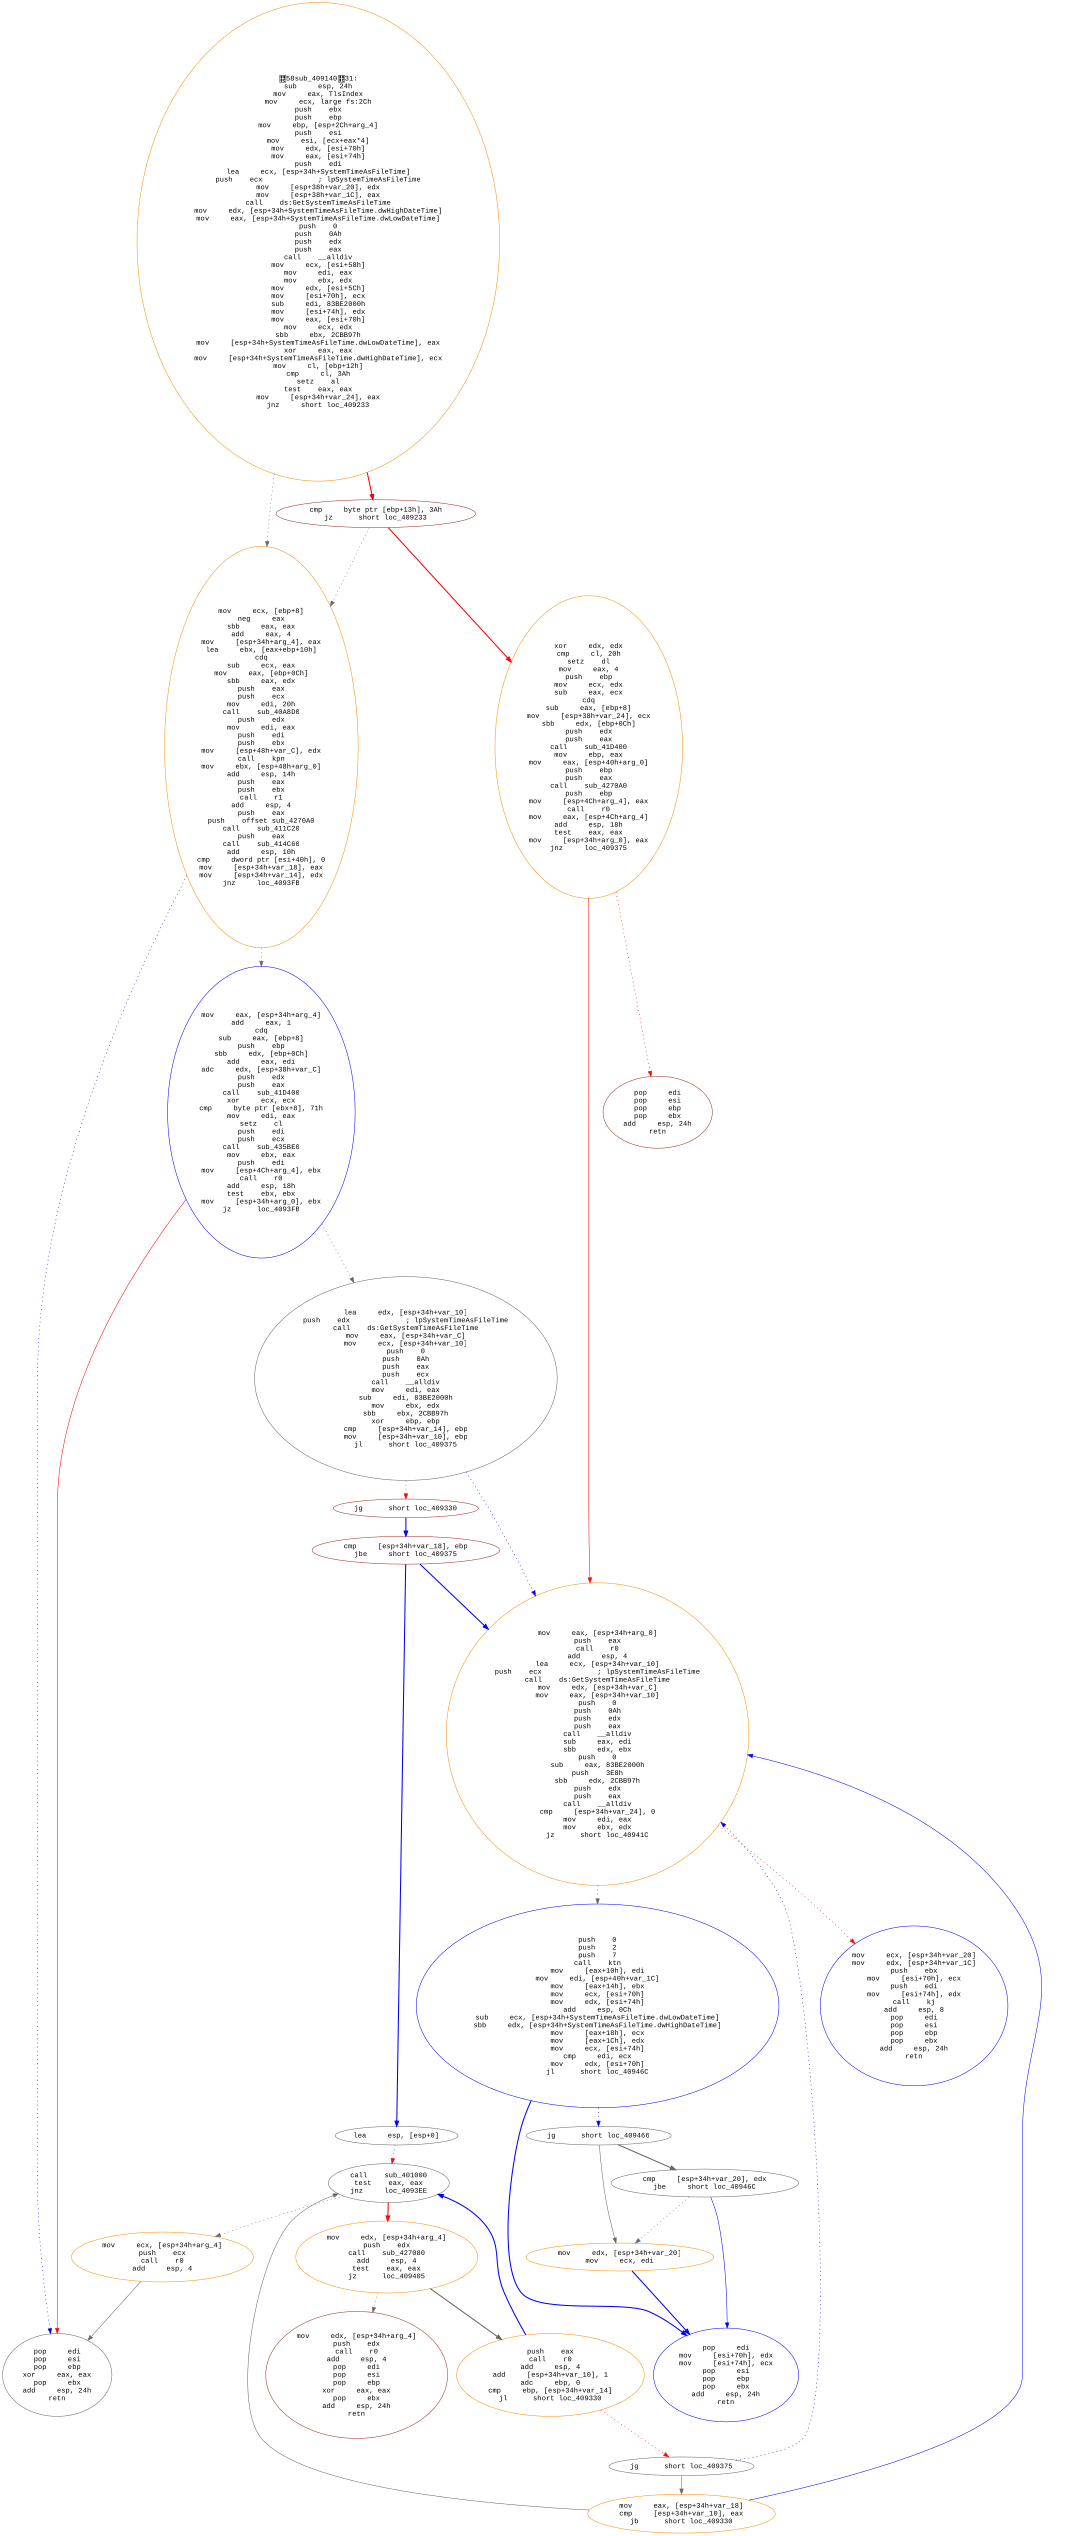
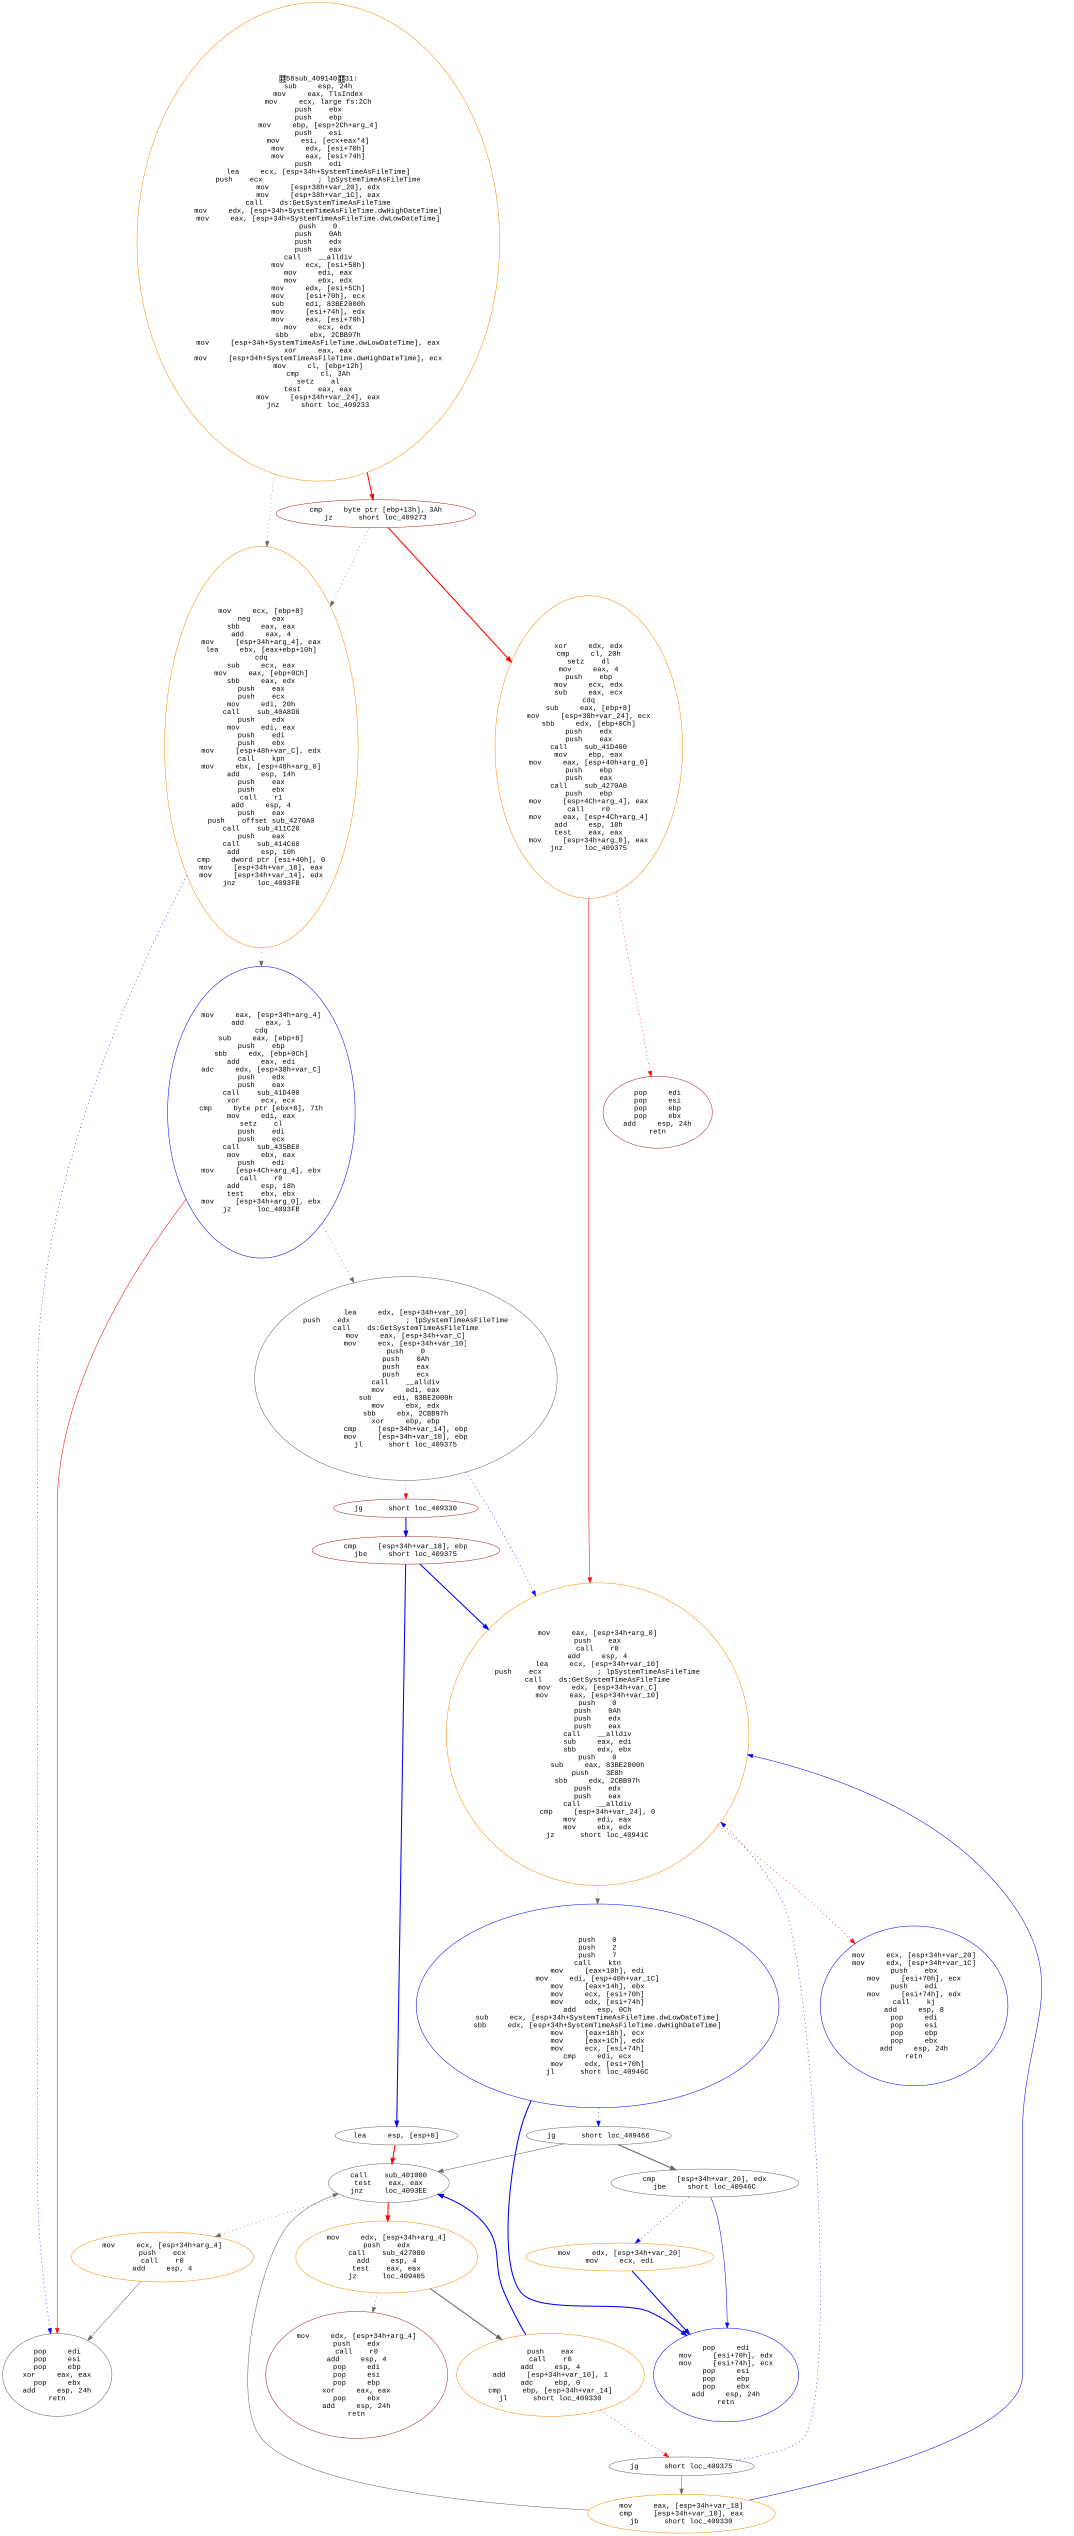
node "cmp     byte ptr [ebp+13h], 3Ah jz      short loc_409233": label "cmp     byte ptr [ebp+13h], 3Ah jz      short loc_409233" -> "cmp     byte ptr [ebp+13h], 3Ah jz      short loc_409273"
edge "lea     esp, [esp+0]" -> "call    sub_401000 test    eax, eax jnz     loc_4093EE": style dotted -> bold
edge "jg      short loc_409466" -> "mov     edx, [esp+34h+var_20] mov     ecx, edi": now "jg      short loc_409466" -> "call    sub_401000 test    eax, eax jnz     loc_4093EE"
edge "cmp     [esp+34h+var_20], edx jbe     short loc_40946C" -> "mov     edx, [esp+34h+var_20] mov     ecx, edi": color gray40 -> blue
